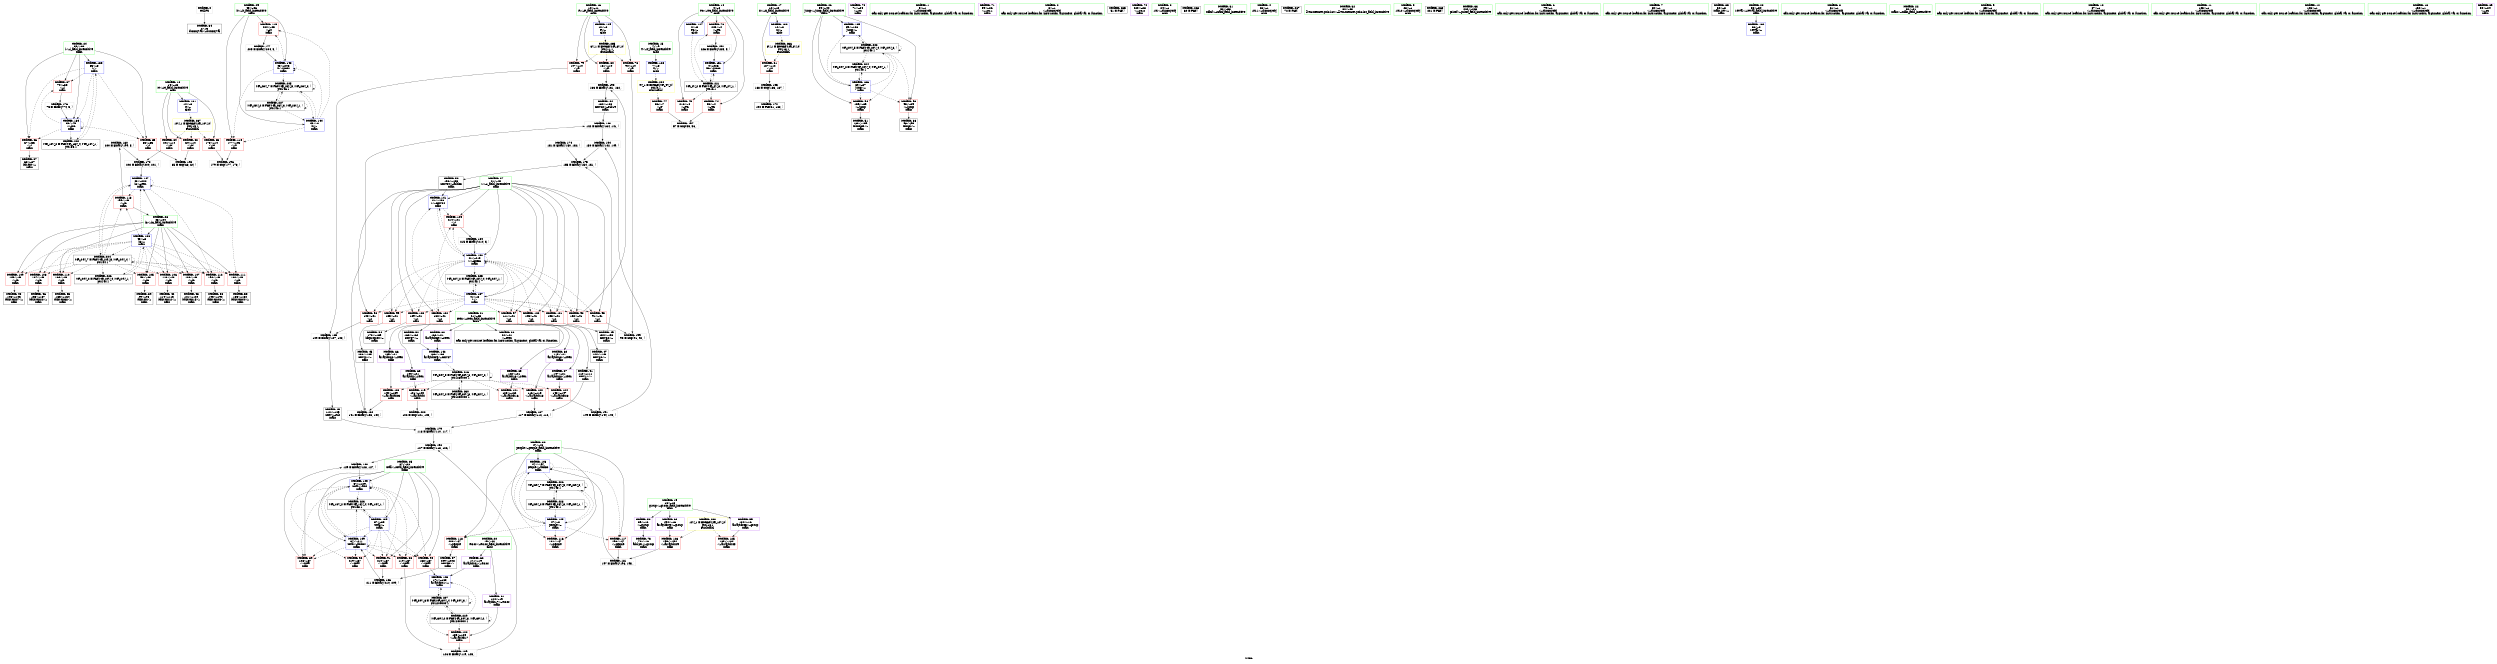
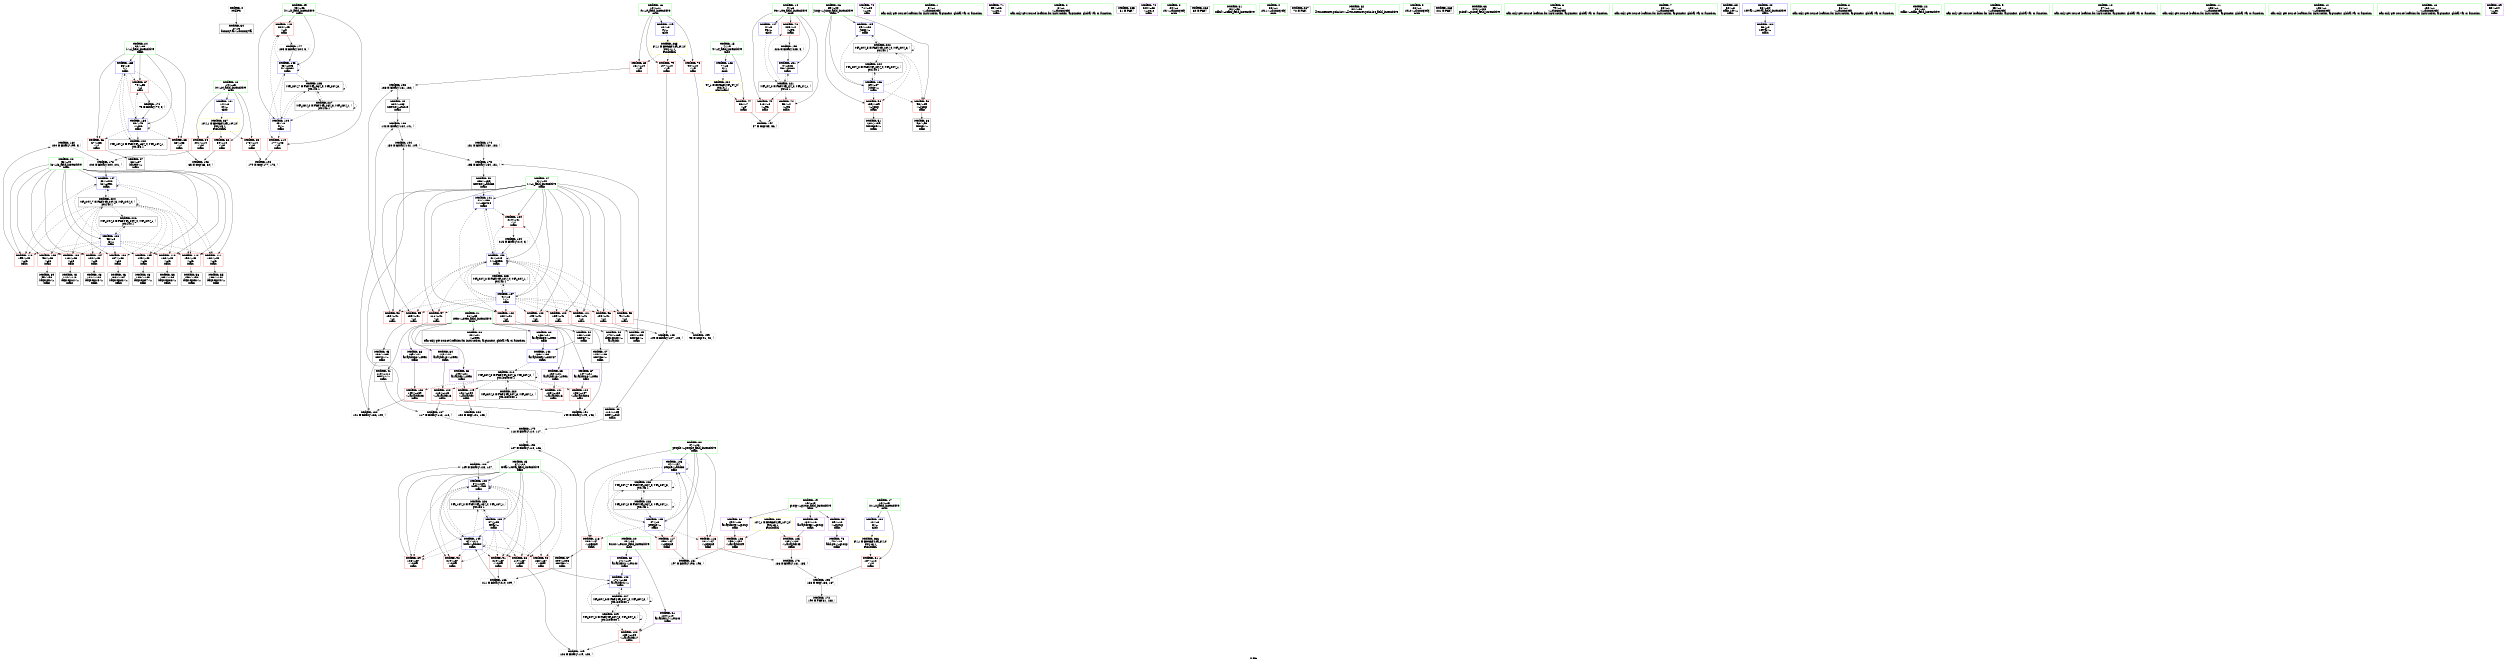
node "NodeID: 23": color green -> blue
edge "NodeID: 15" -> "NodeID: 77": added
edge "NodeID: 113" -> "NodeID: 28": reversed
edge "NodeID: 150" -> "NodeID: 100": reversed
node "NodeID: 54": text "main" -> "arrayidx"
edge "NodeID: 25" -> "NodeID: 92": added
edge "NodeID: 25" -> "NodeID: 90": style solid -> dashed
node "NodeID: 173": added
